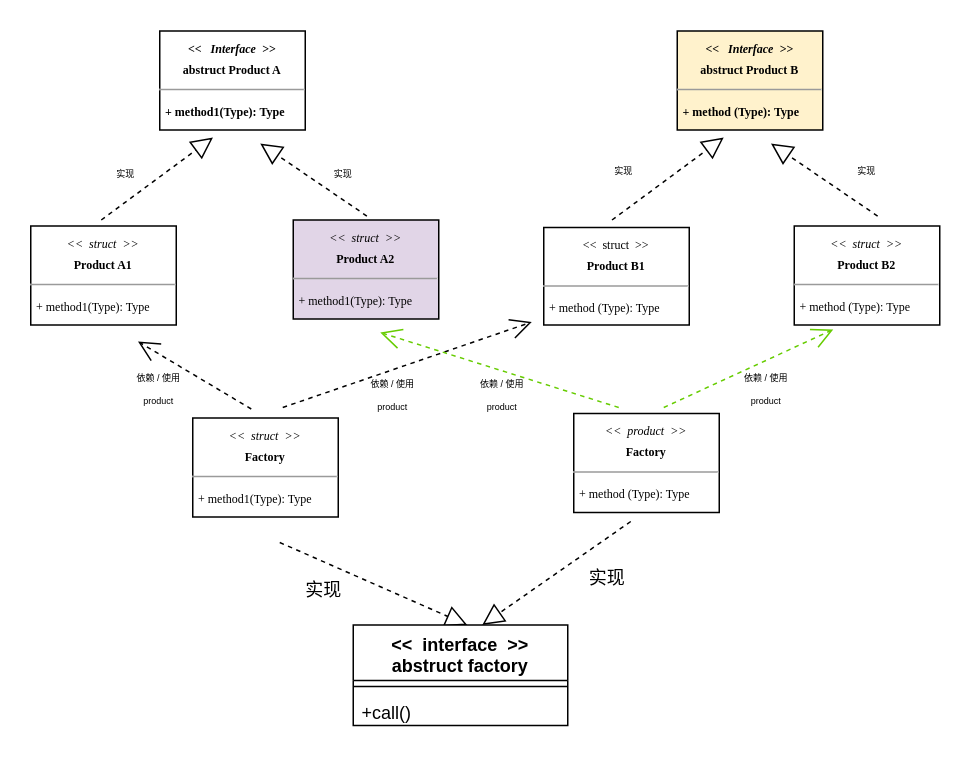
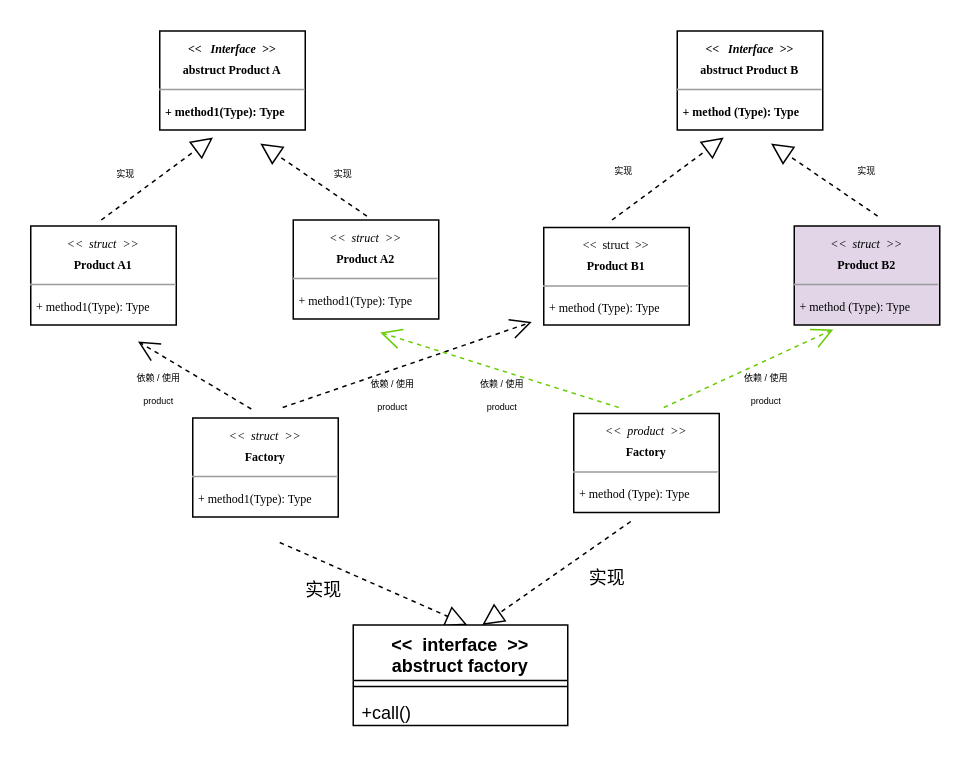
node "<< Interface >> abstruct Product B + method (Type): Type": fillcolor #fff2cc -> #ffffff
node "<< struct >> Product A2 + method1(Type): Type": fillcolor #e1d5e7 -> #ffffff
node "<< struct >> Product B2 + method (Type): Type": fillcolor #ffffff -> #e1d5e7
